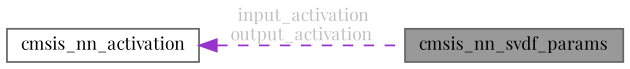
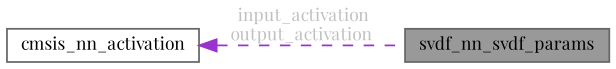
node "cmsis_nn_svdf_params": label "cmsis_nn_svdf_params" -> "svdf_nn_svdf_params"
